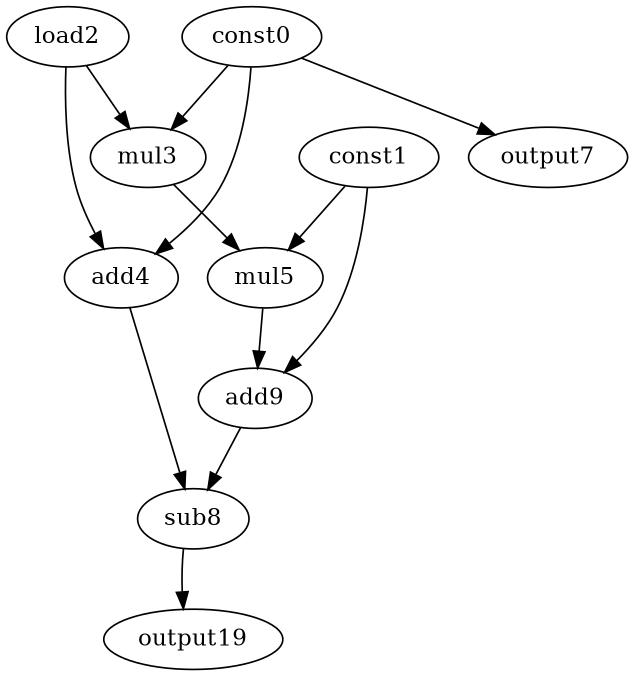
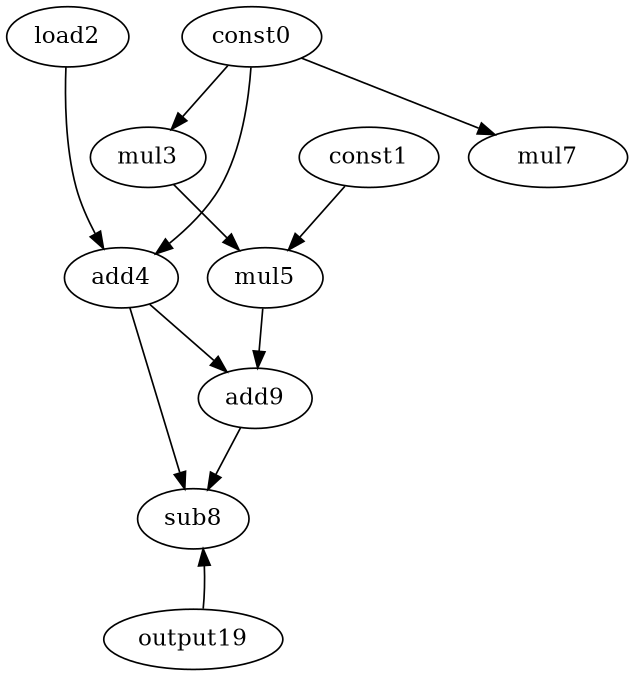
edge "load2" -> "mul3": removed
node "output7": label "output7" -> "mul7"
edge "const1" -> "add9": now "add4" -> "add9"
edge "sub8" -> "output19": reversed
